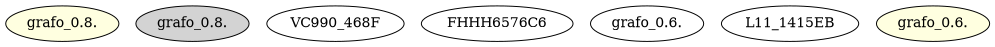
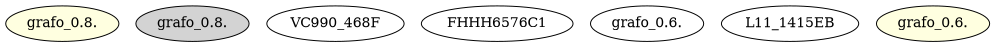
node "FHHH6576C6": label "FHHH6576C6" -> "FHHH6576C1"
